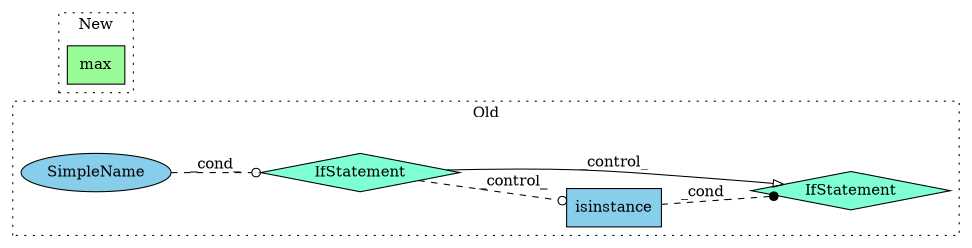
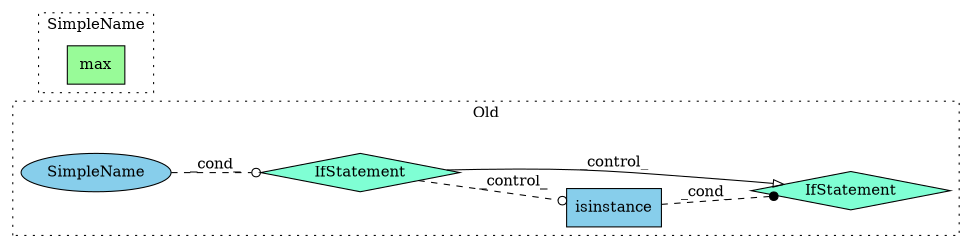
cluster "New": label "New" -> "SimpleName"
